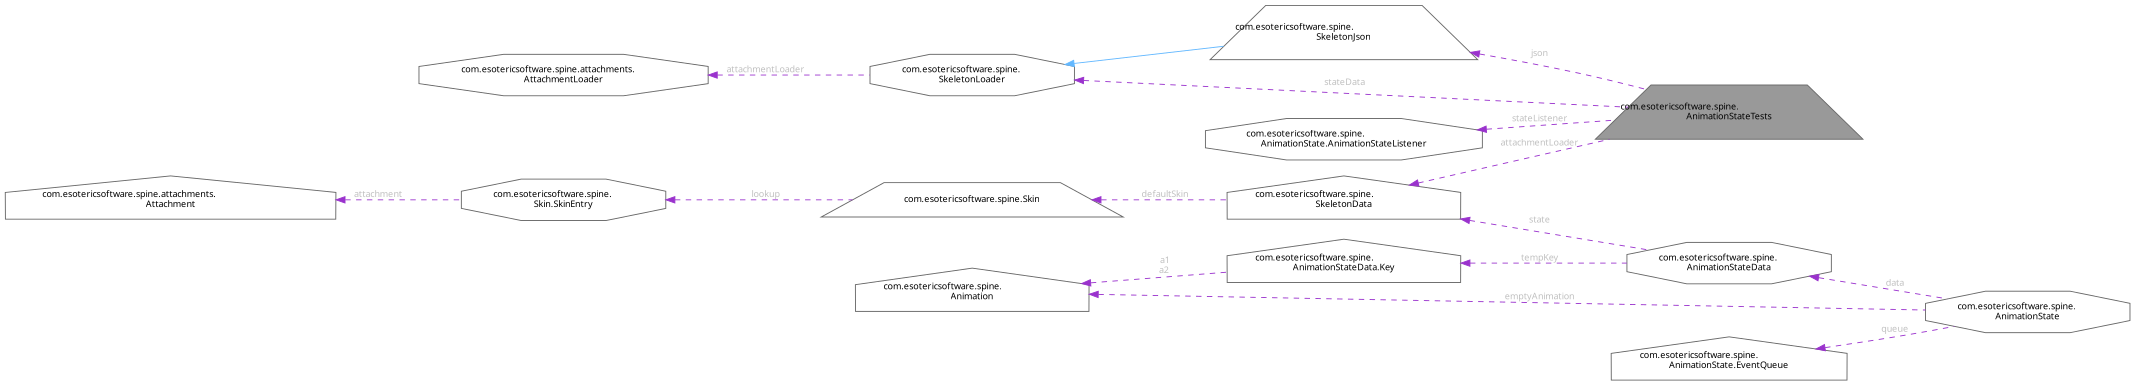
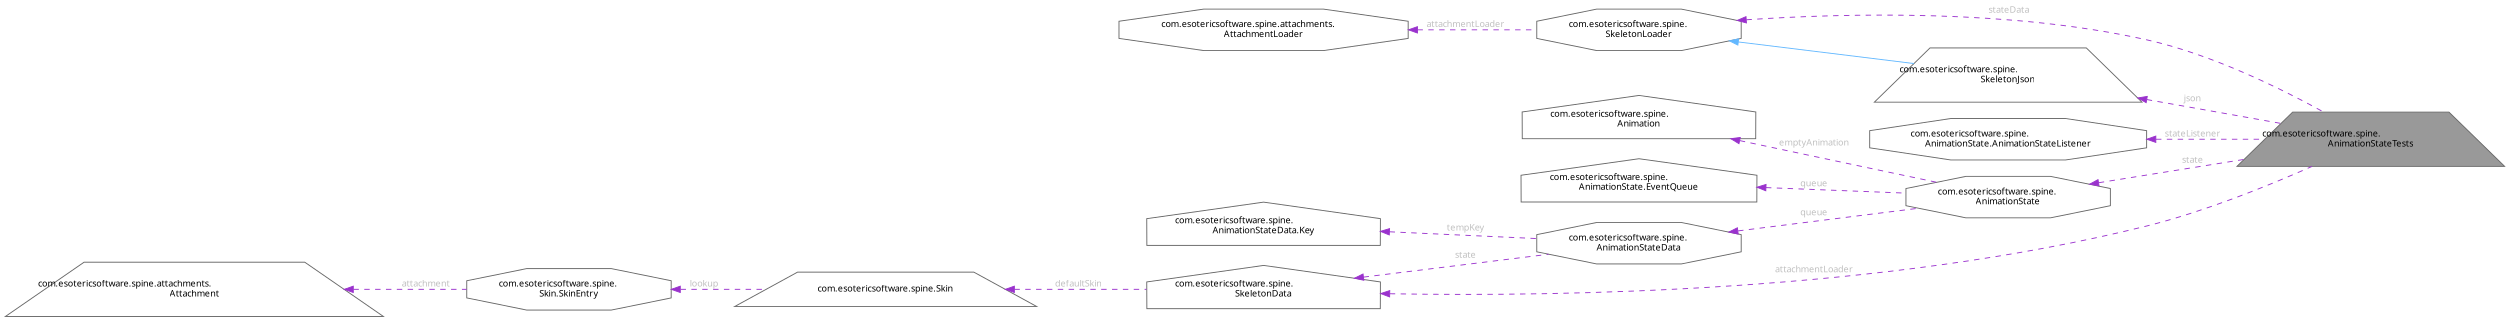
edge "com.esotericsoftware.spine. AnimationStateTests" -> "com.esotericsoftware.spine. AnimationState": added, label "state"
node "com.esotericsoftware.spine.attachments. Attachment": shape house -> trapezium
edge "com.esotericsoftware.spine. AnimationStateData.Key" -> "com.esotericsoftware.spine. Animation": removed, label "a1 a2"
edge "com.esotericsoftware.spine. AnimationState" -> "com.esotericsoftware.spine. AnimationStateData": label " data" -> " queue"
